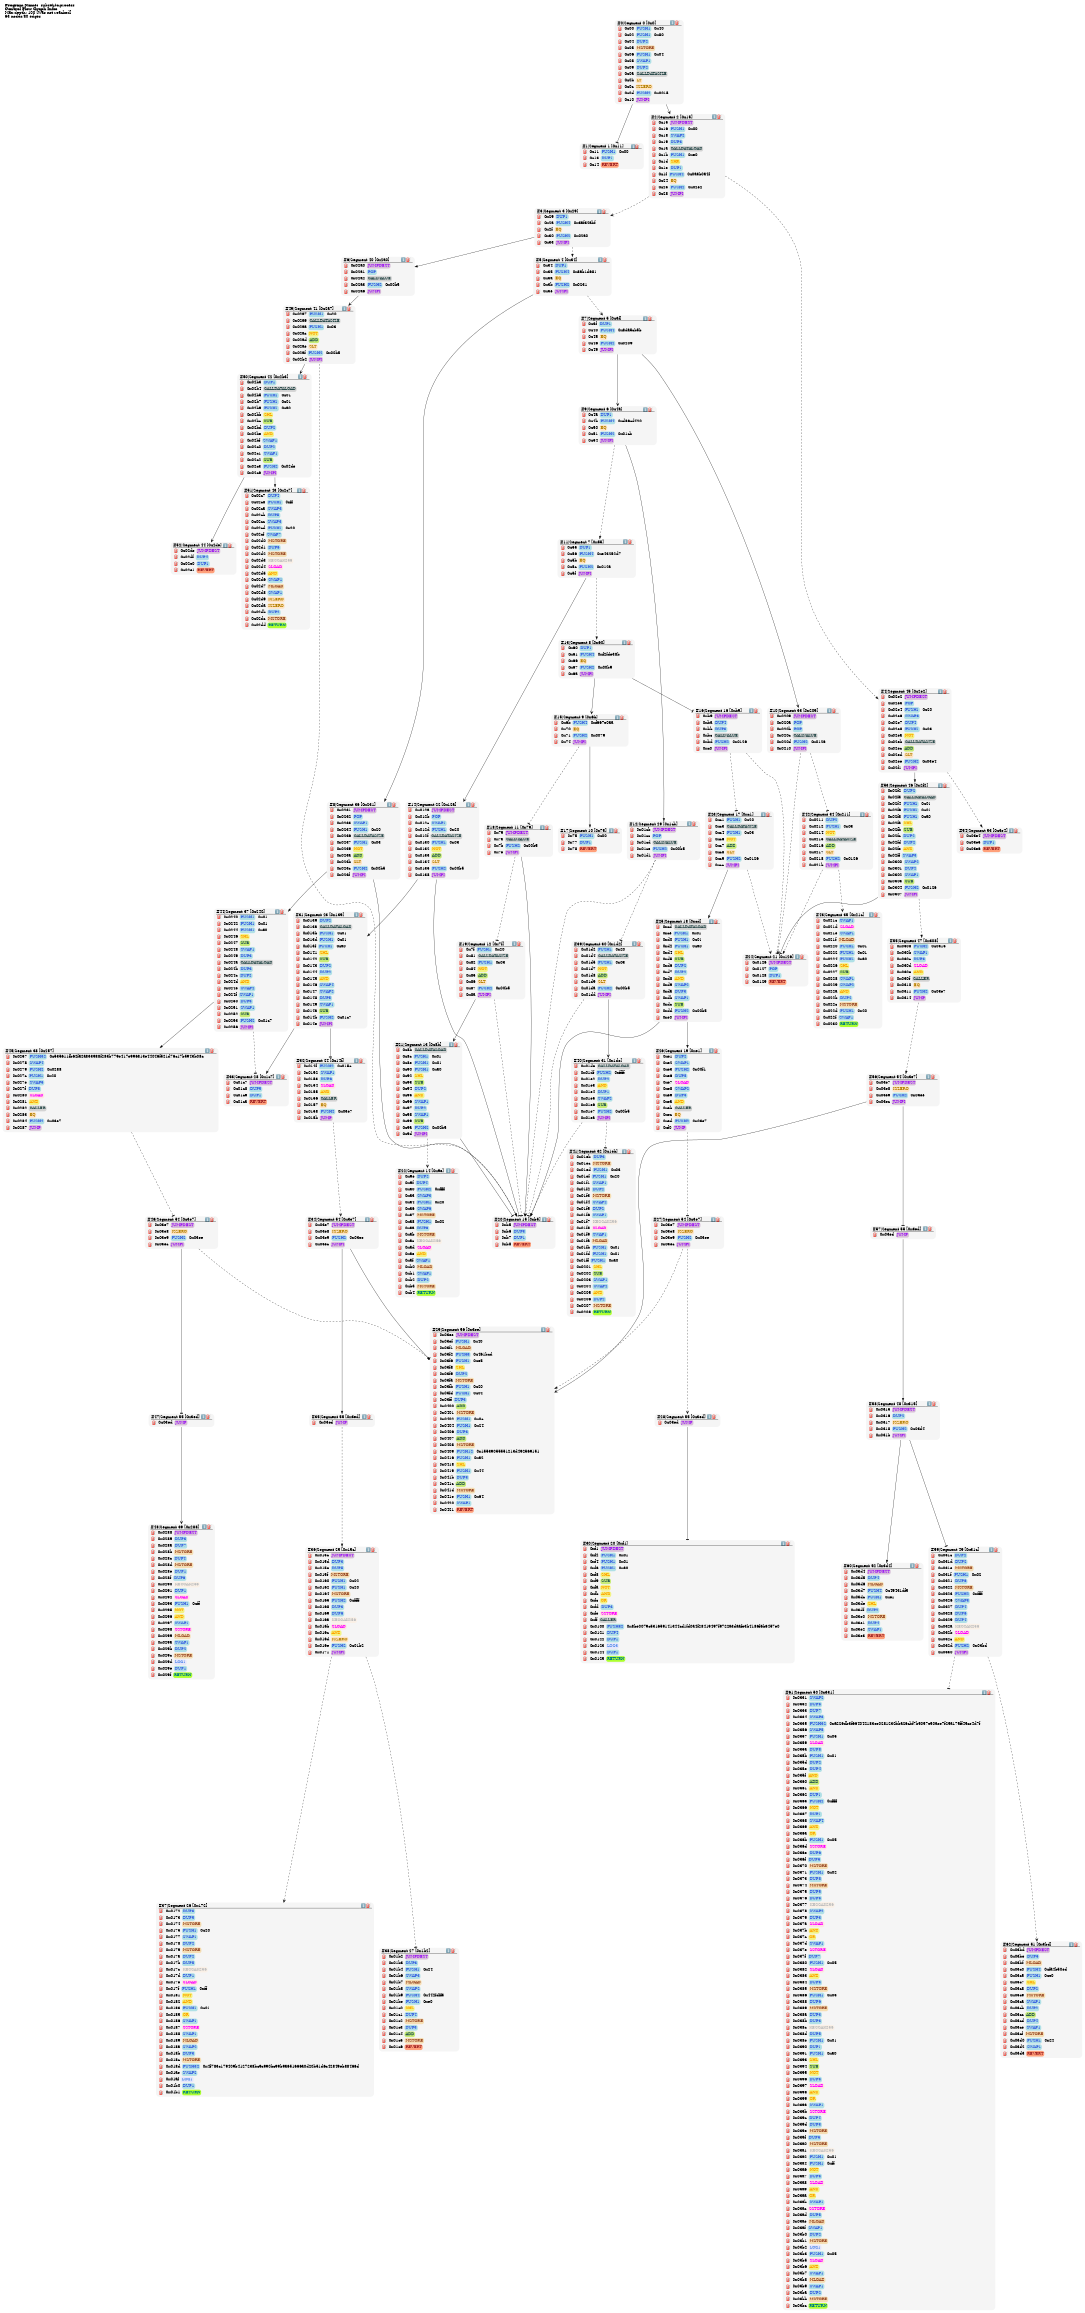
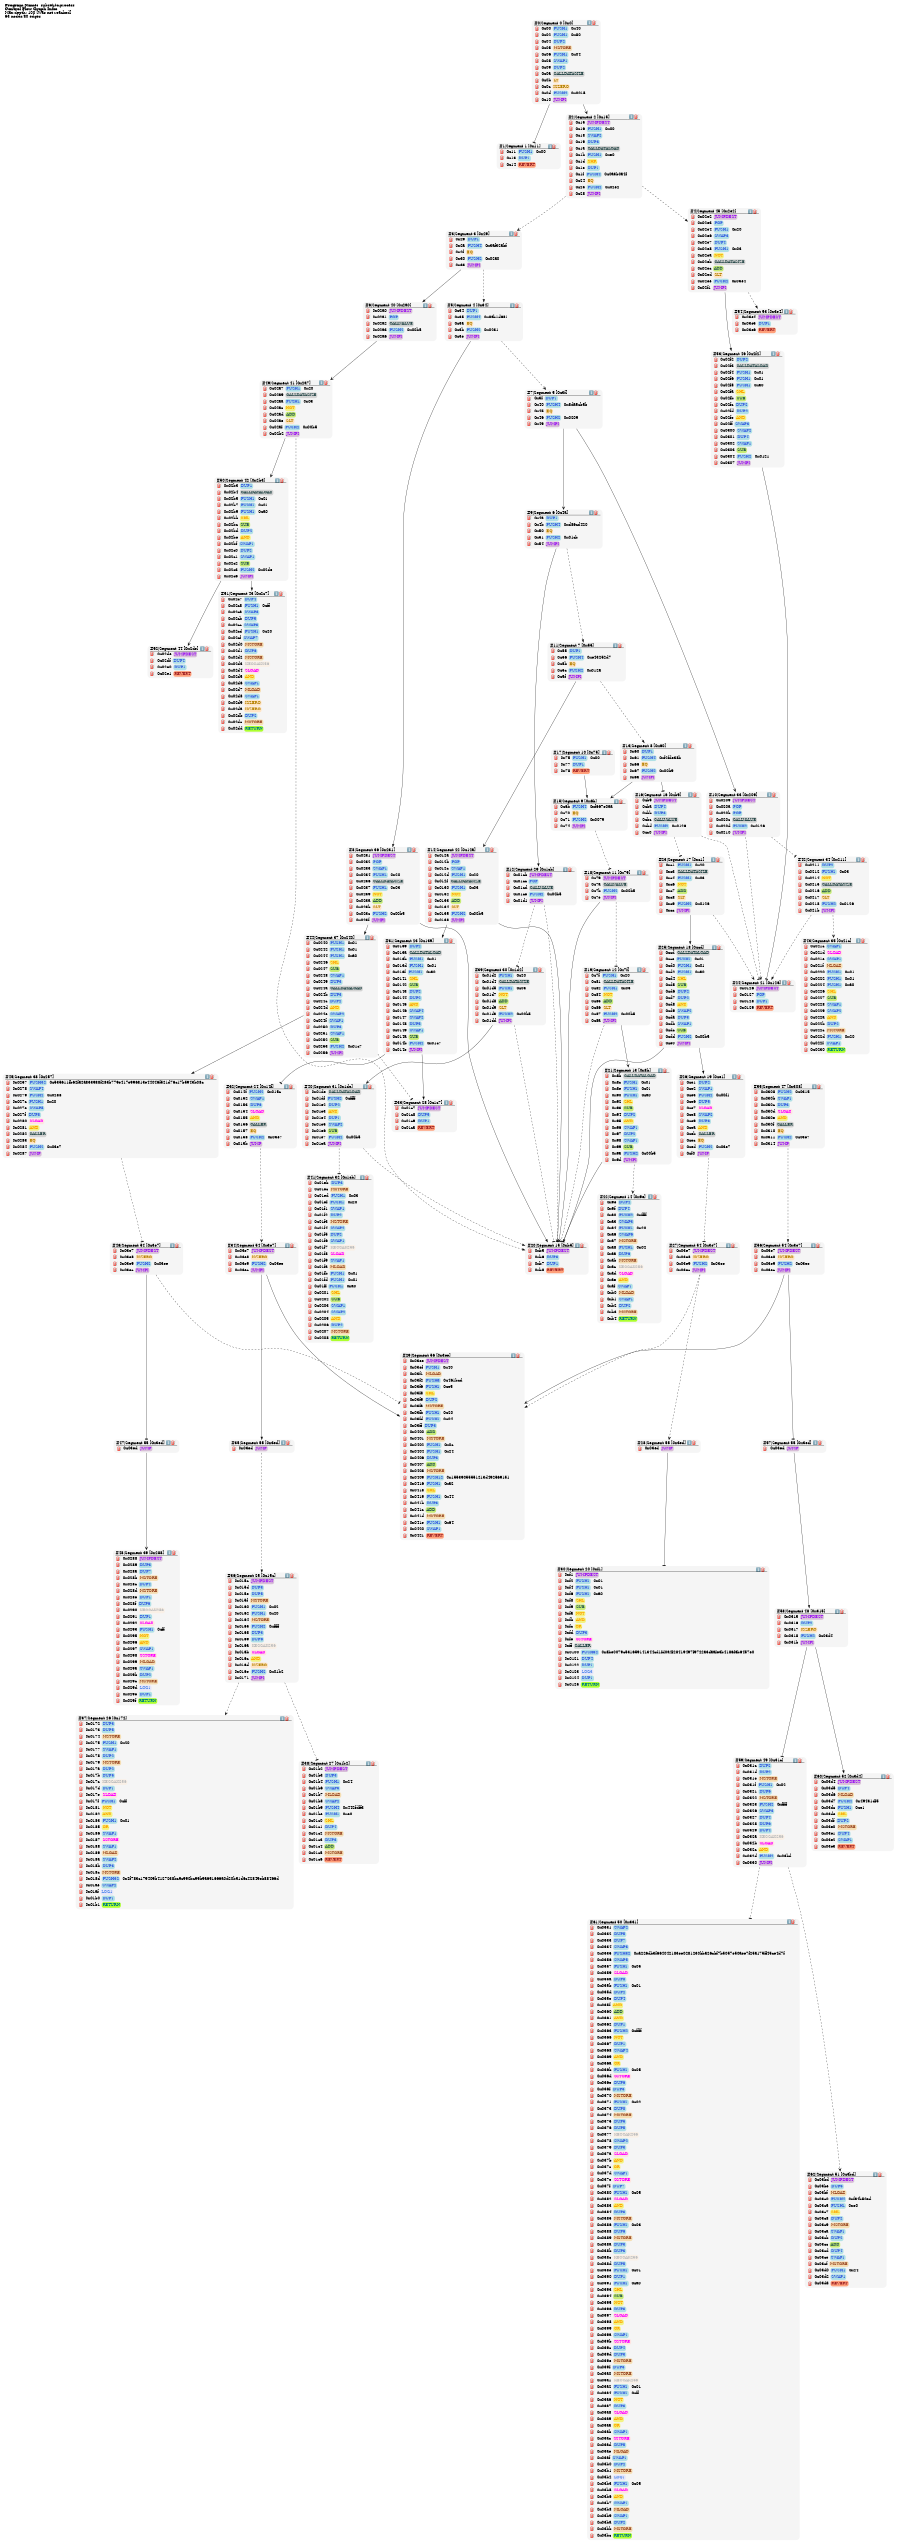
edge "#15|Segment 9 [0x6b]" -> "#17|Segment 10 [0x75]": reversed
node "#53|Segment 46 [0x2f2]": text "0x0126" -> "0x0121"
edge "#53|Segment 46 [0x2f2]" -> "#55|Segment 47 [0x308]": removed
